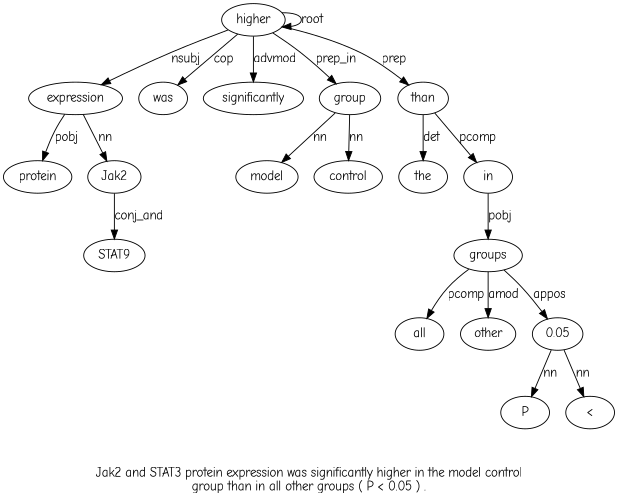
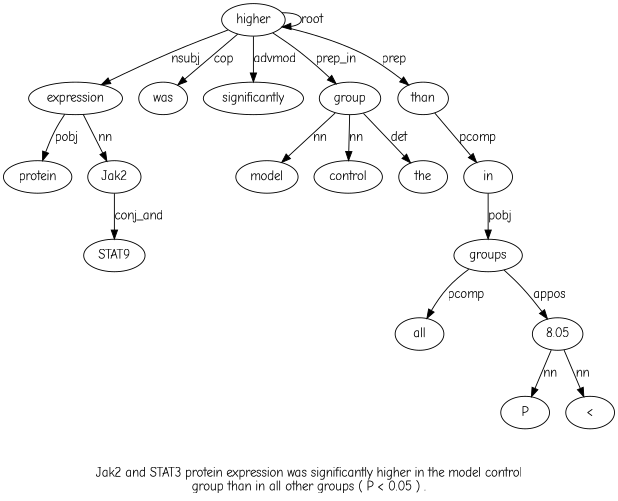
edge "than" -> "the": now "group" -> "the"
node "other": removed
node "0.05": label "0.05" -> "8.05"
